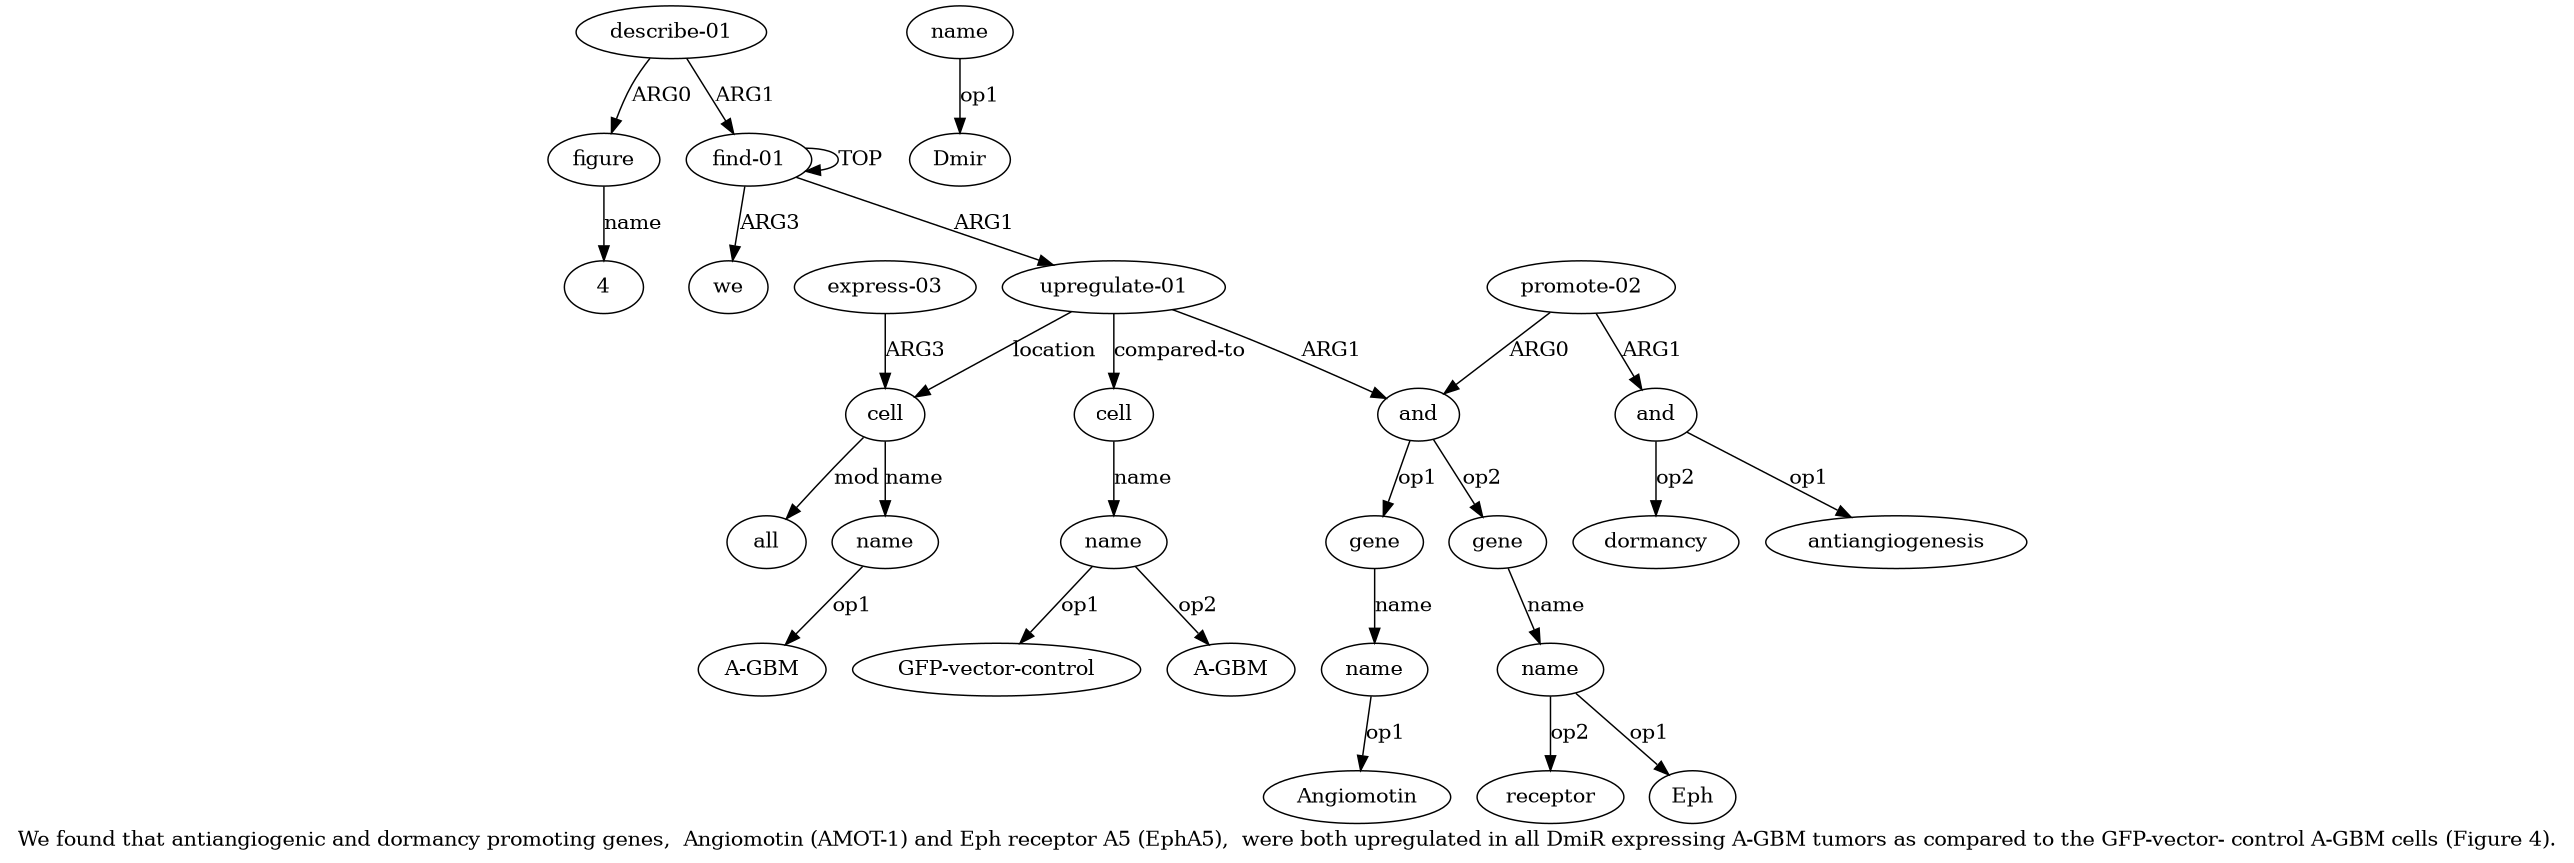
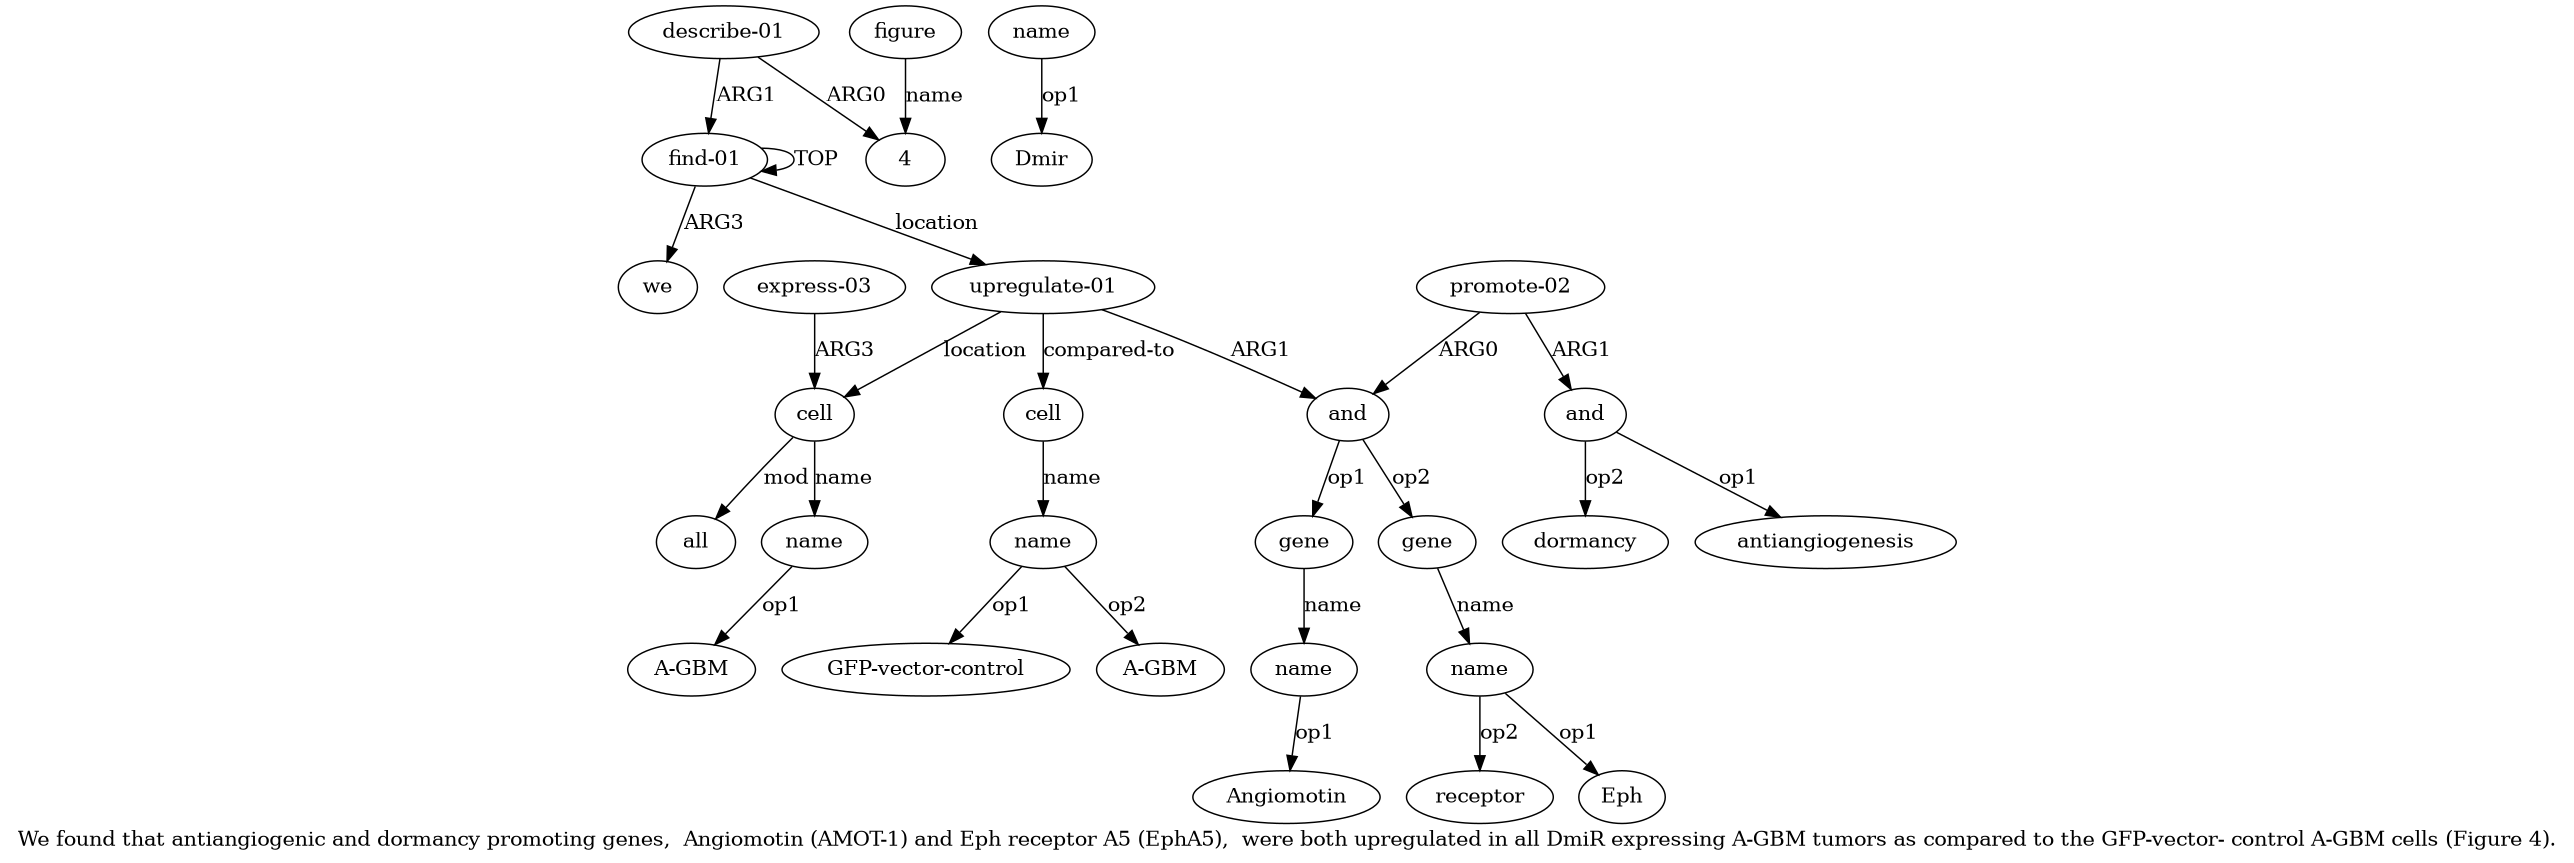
edge "describe-01" -> "figure": now "describe-01" -> "4"
edge "find-01" -> "upregulate-01": label "ARG1" -> "location"
